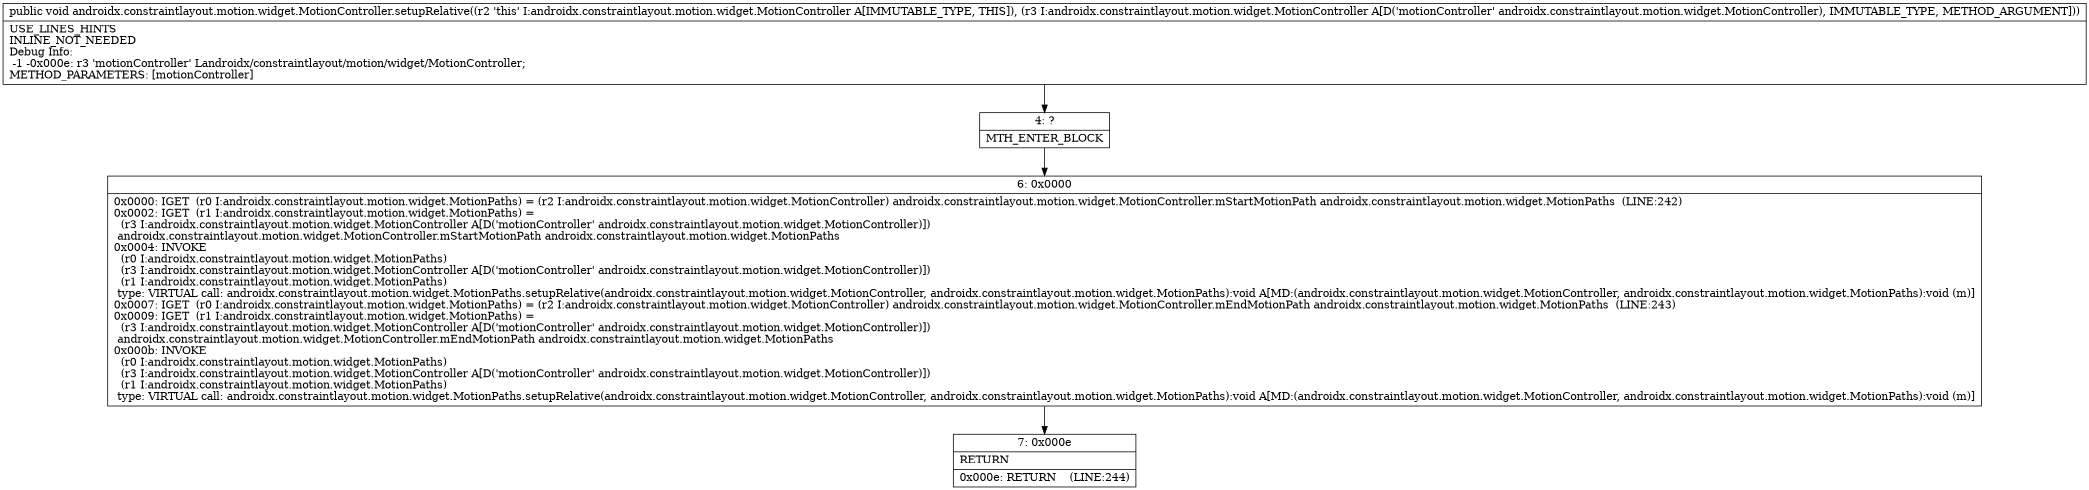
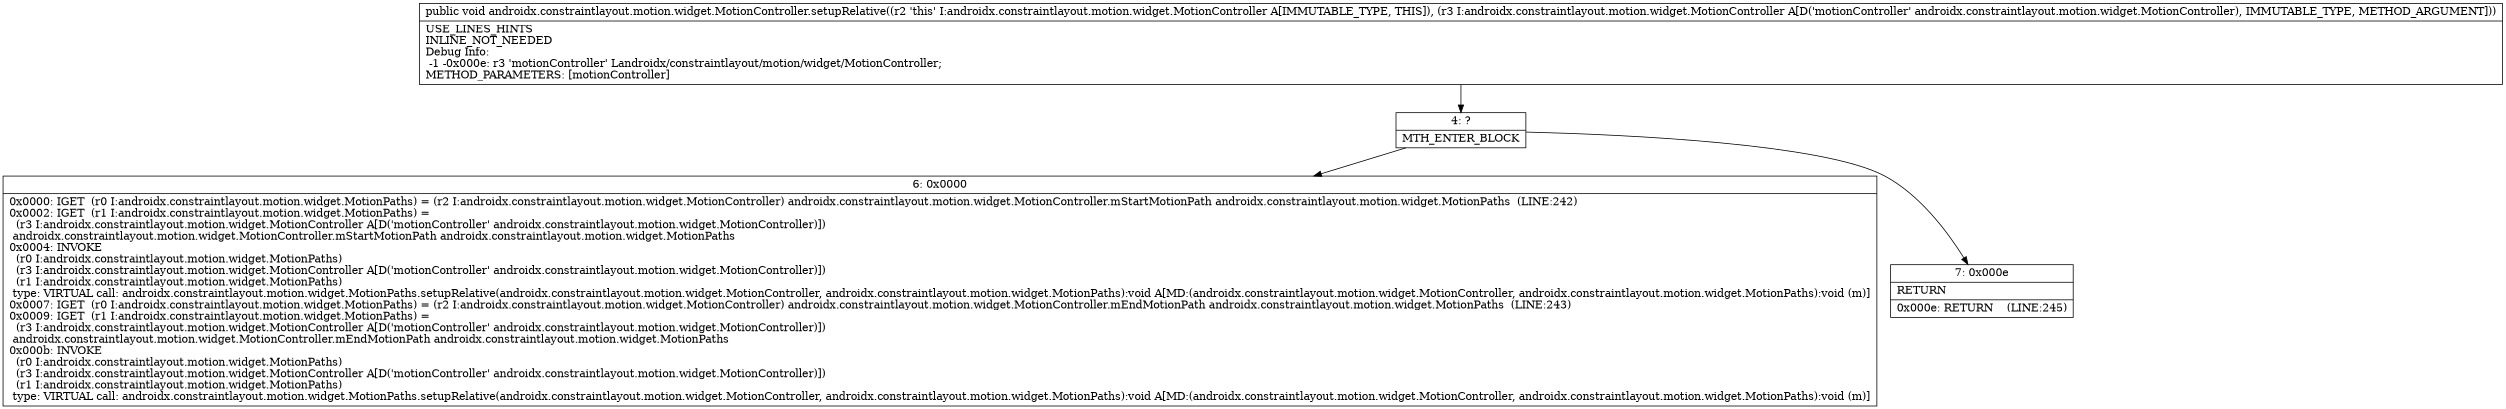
edge "6: 0x0000" -> "7: 0x000e": now "4: ?" -> "7: 0x000e"
node "7: 0x000e": text "0x000e: RETURN    (LINE:244)" -> "0x000e: RETURN    (LINE:245)"
